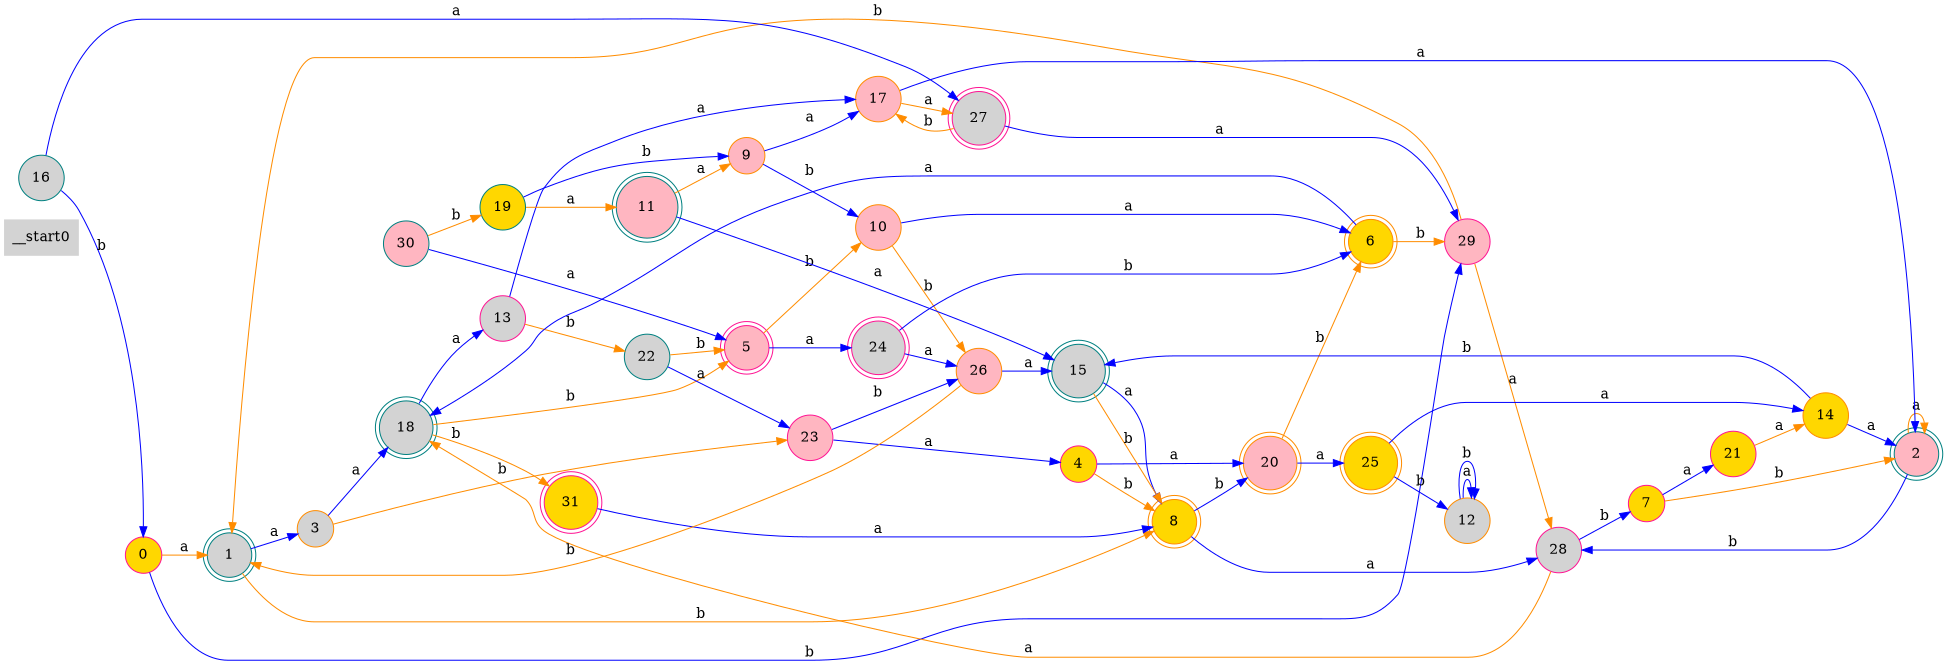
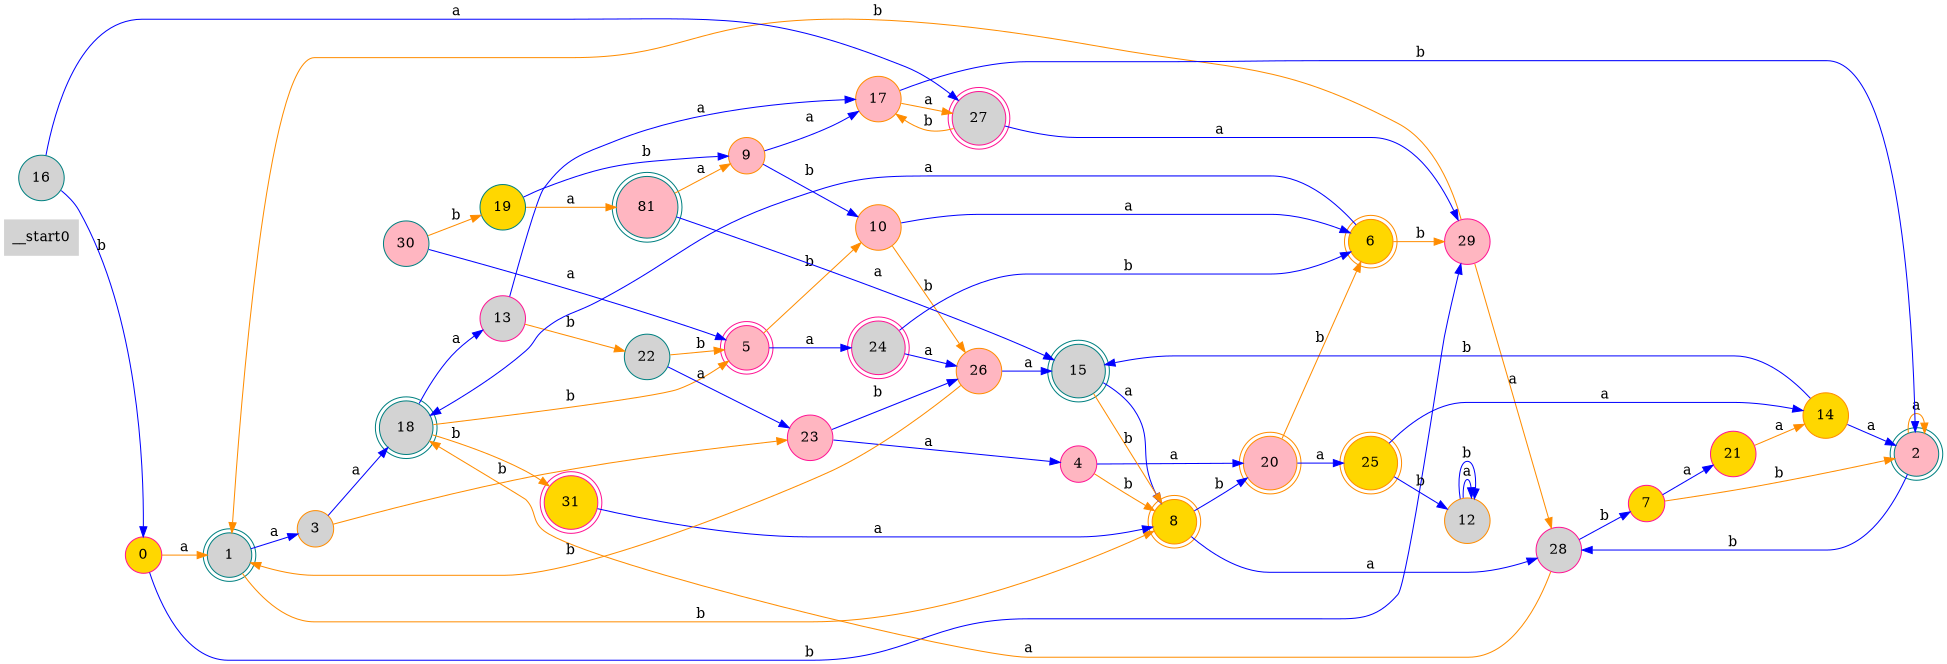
edge "17" -> "2": label "a" -> "b"
node "11": label "11" -> "81"
node "4": fillcolor gold -> lightpink
